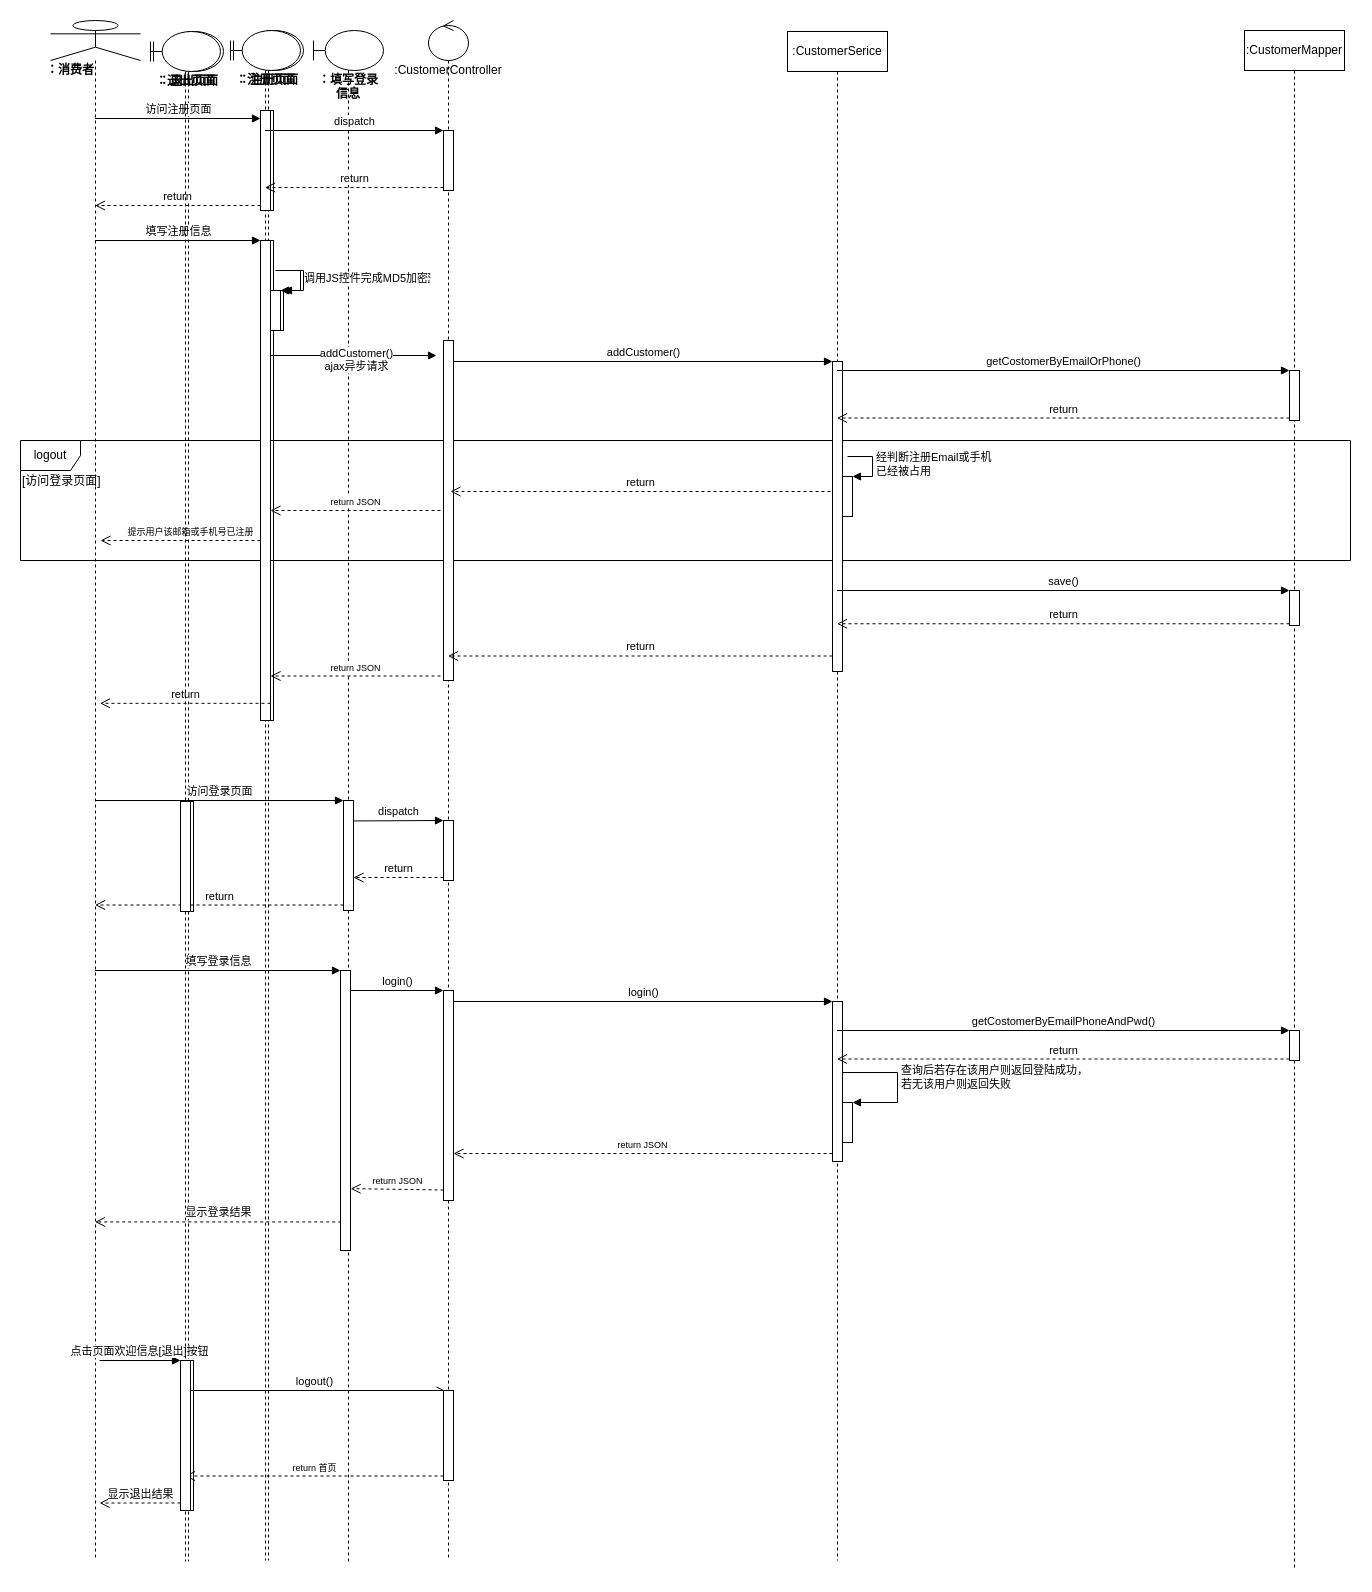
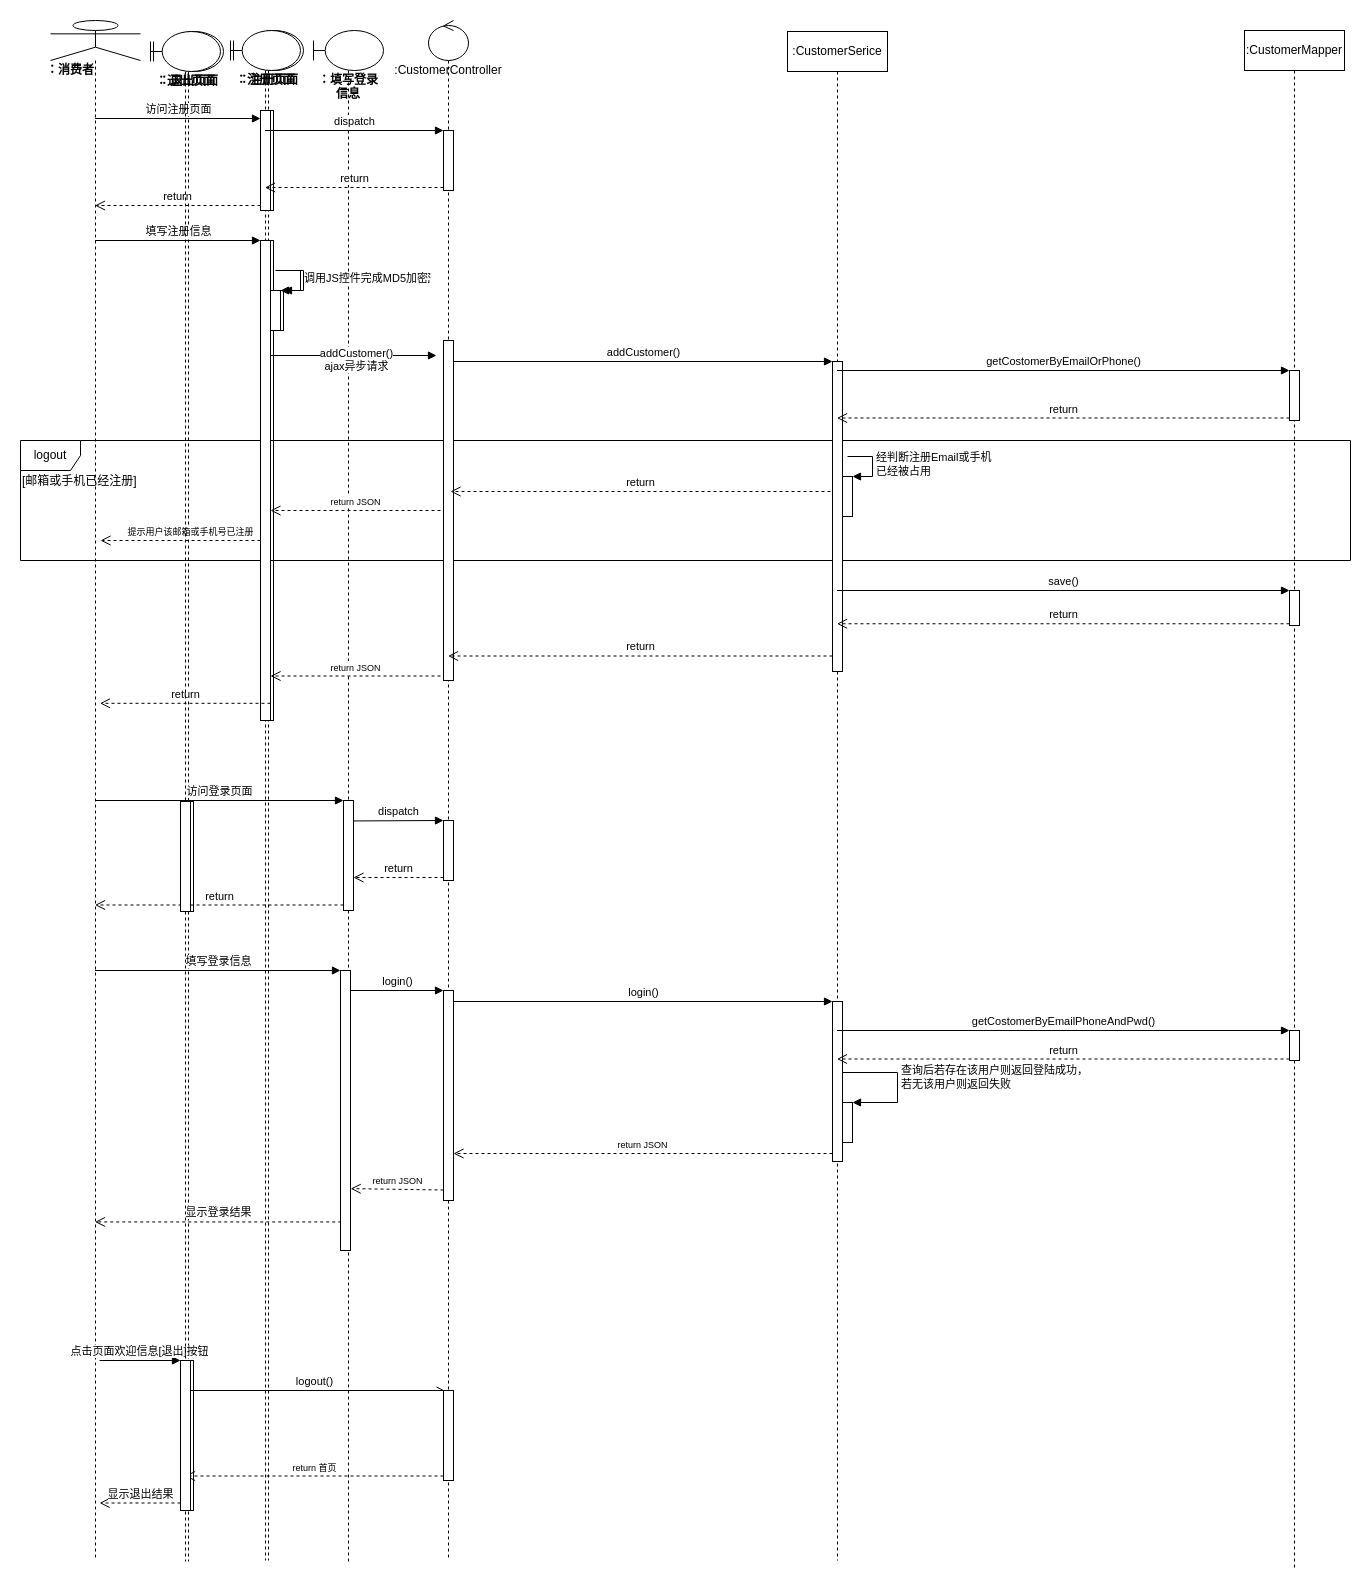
node "[访问登录页面]": label "[访问登录页面]" -> "[邮箱或手机已经注册]"
